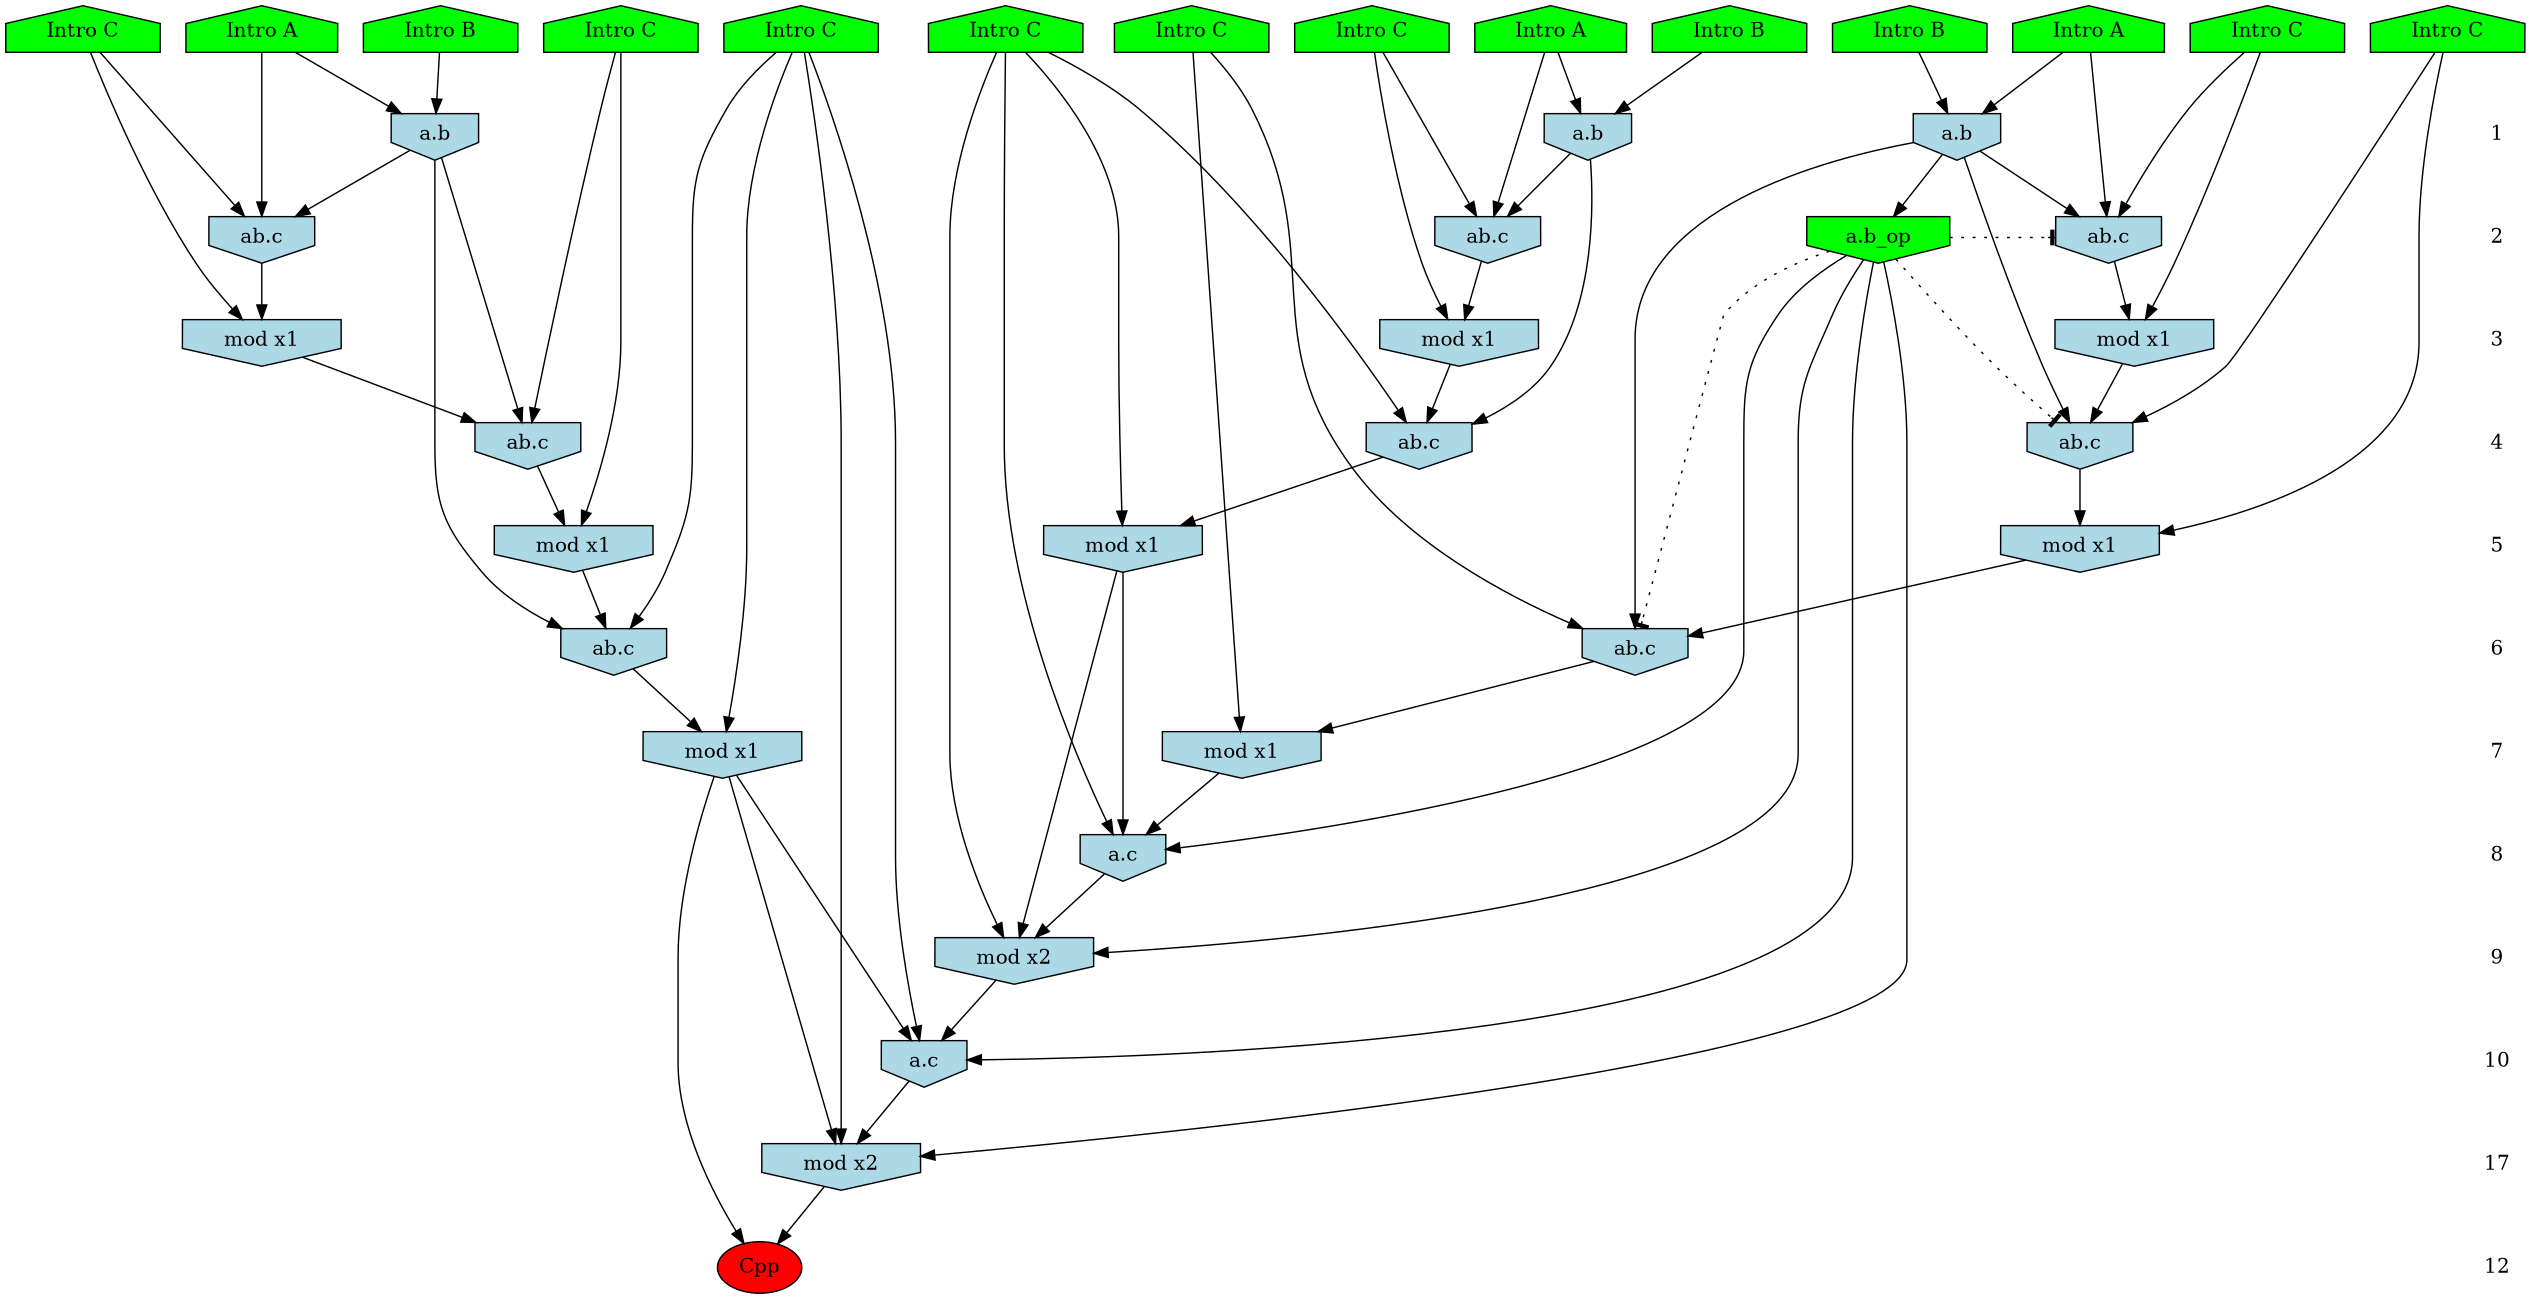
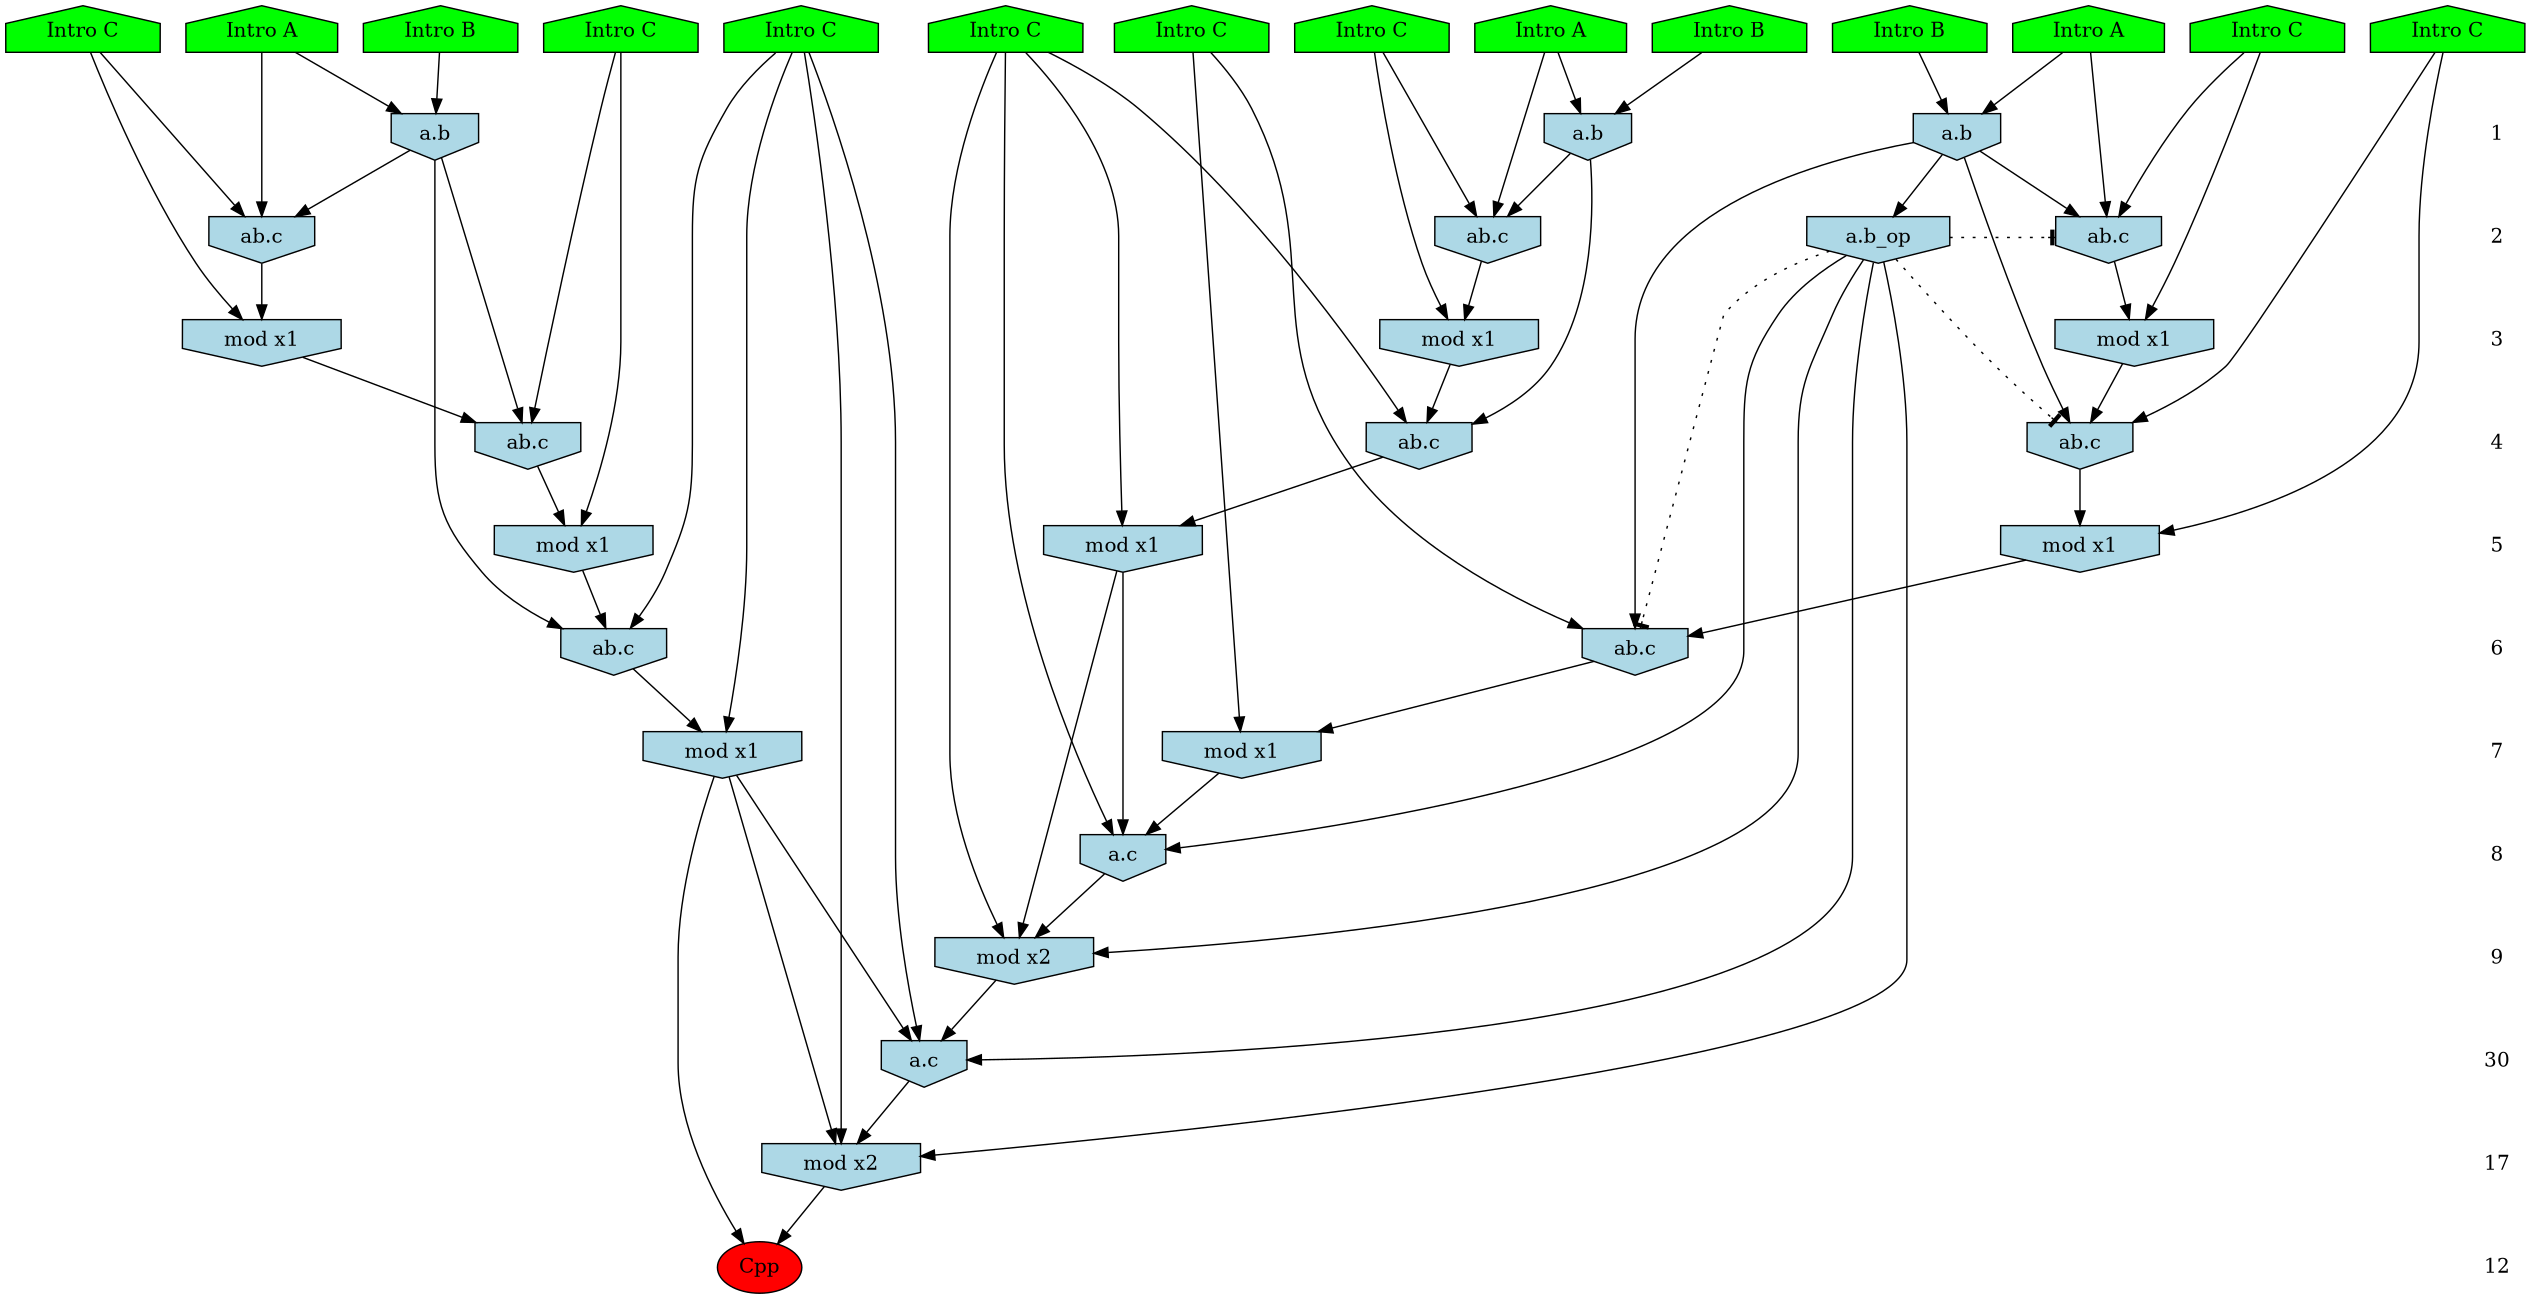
node "a.b_op": fillcolor green -> lightblue
node "10": label "10" -> "30"
